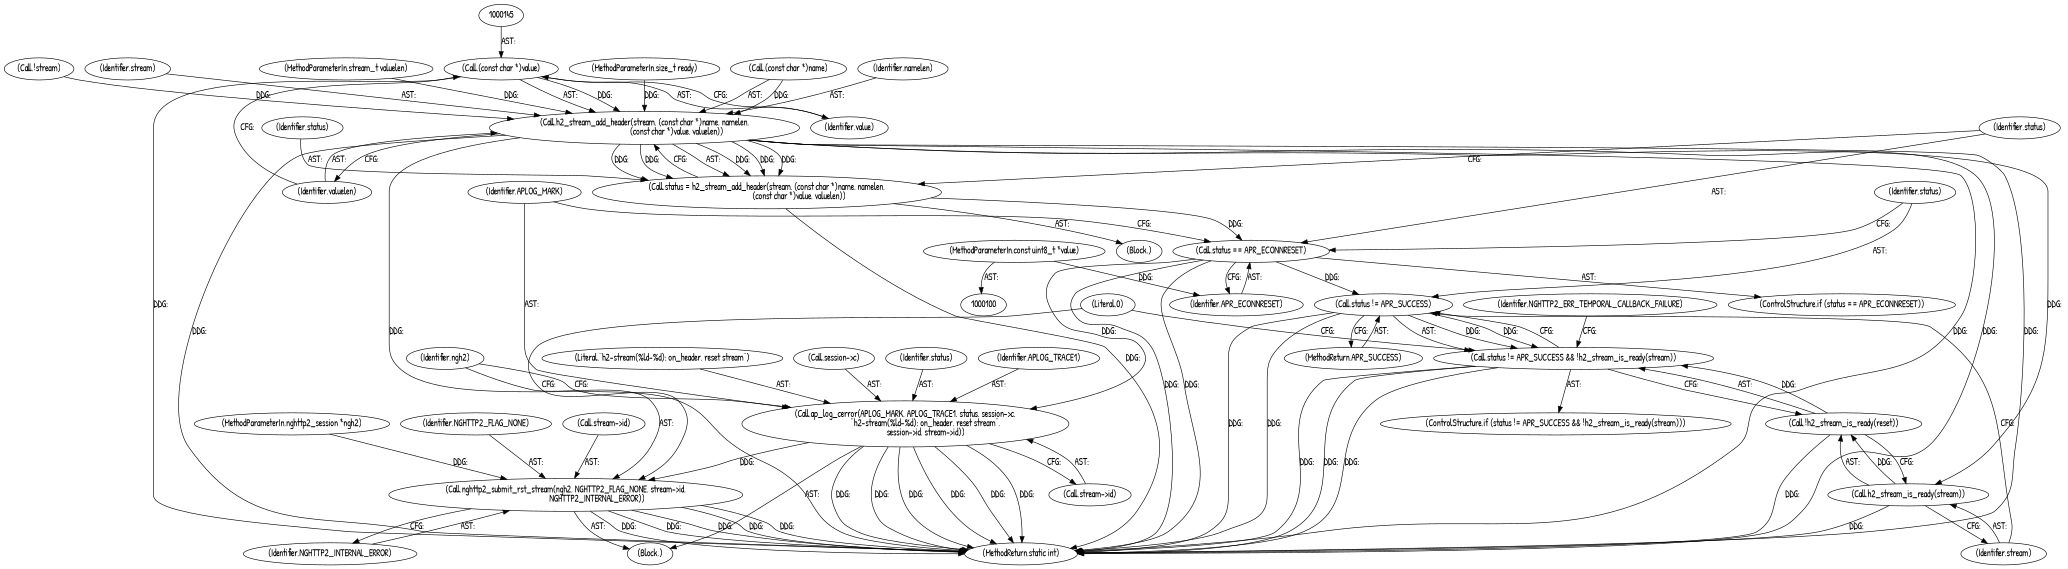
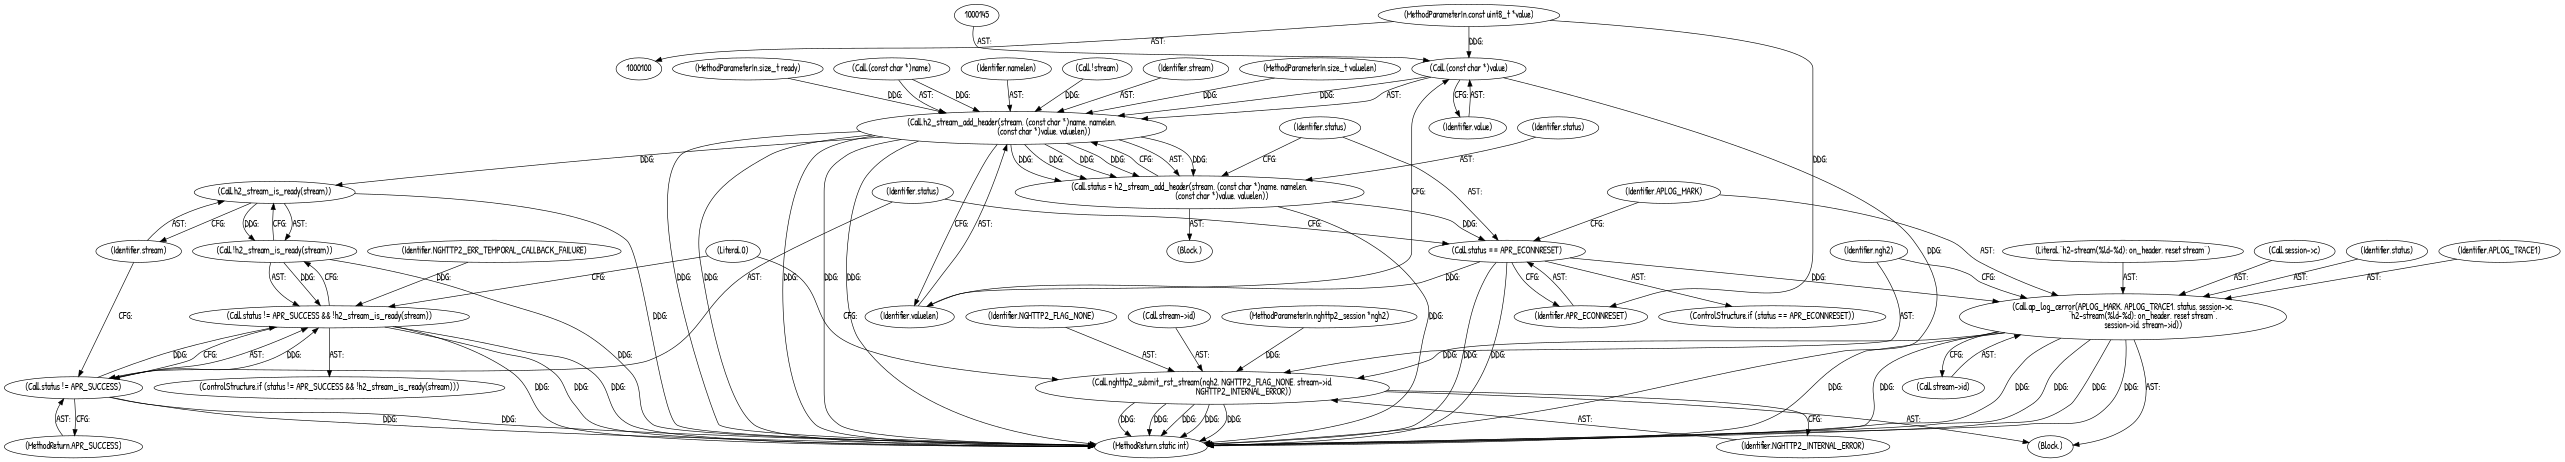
edge "(MethodParameterIn,const uint8_t *value)" -> "(Call,(const char *)value)": added, label "DDG:"
node "(MethodParameterIn,stream_t valuelen)": label "(MethodParameterIn,stream_t valuelen)" -> "(MethodParameterIn,size_t valuelen)"
edge "(Call,status == APR_ECONNRESET)" -> "(Call,status != APR_SUCCESS)": now "(Call,status == APR_ECONNRESET)" -> "(Identifier,valuelen)"
edge "(Identifier,NGHTTP2_ERR_TEMPORAL_CALLBACK_FAILURE)" -> "(Call,status != APR_SUCCESS && !h2_stream_is_ready(stream))": label "CFG: " -> "DDG: "
node "(Call,!h2_stream_is_ready(reset))": label "(Call,!h2_stream_is_ready(reset))" -> "(Call,!h2_stream_is_ready(stream))"
